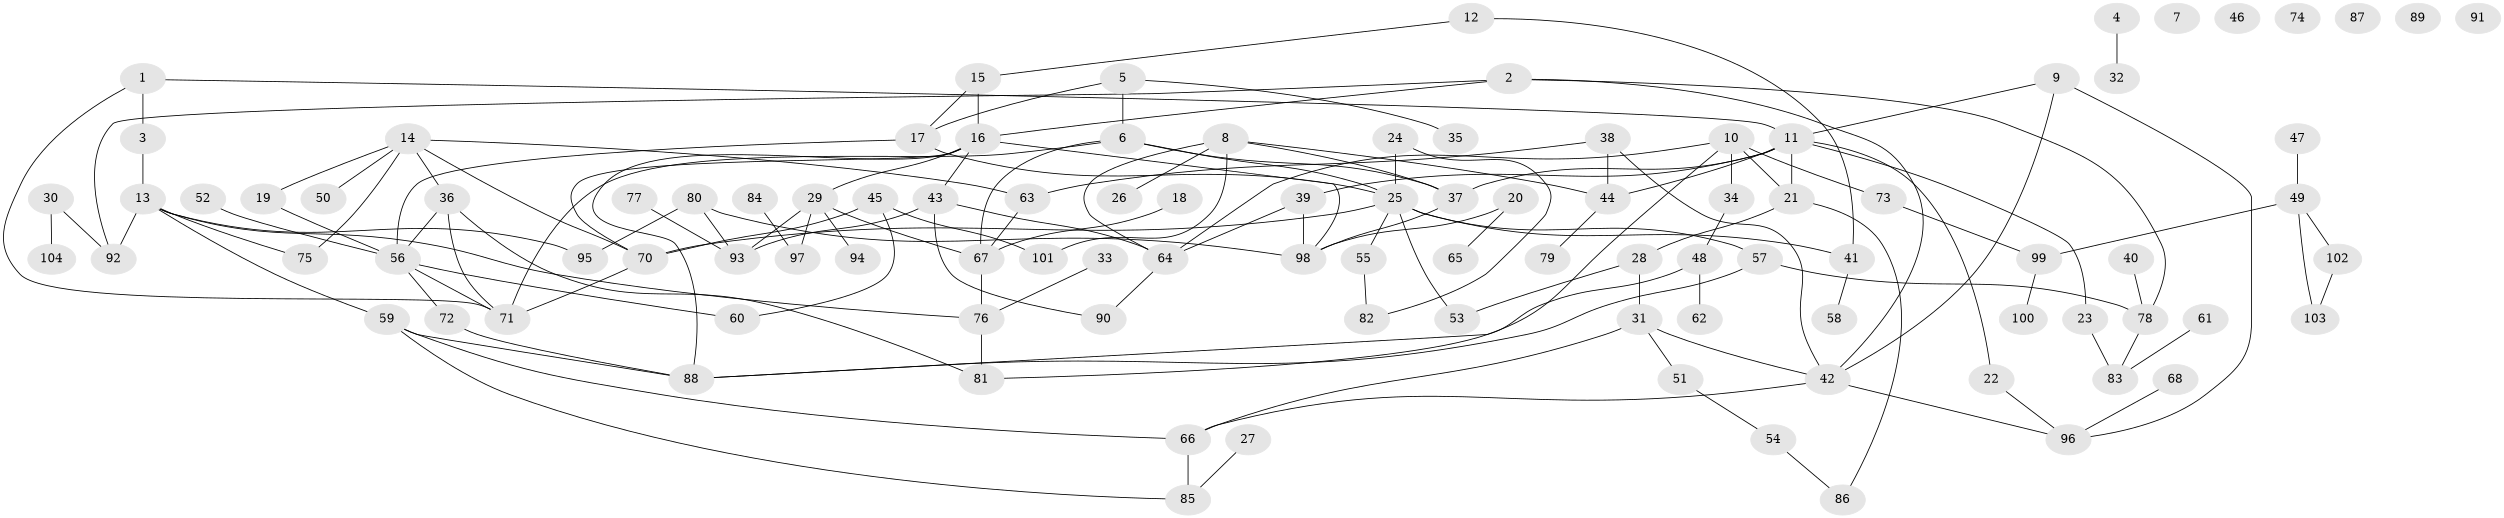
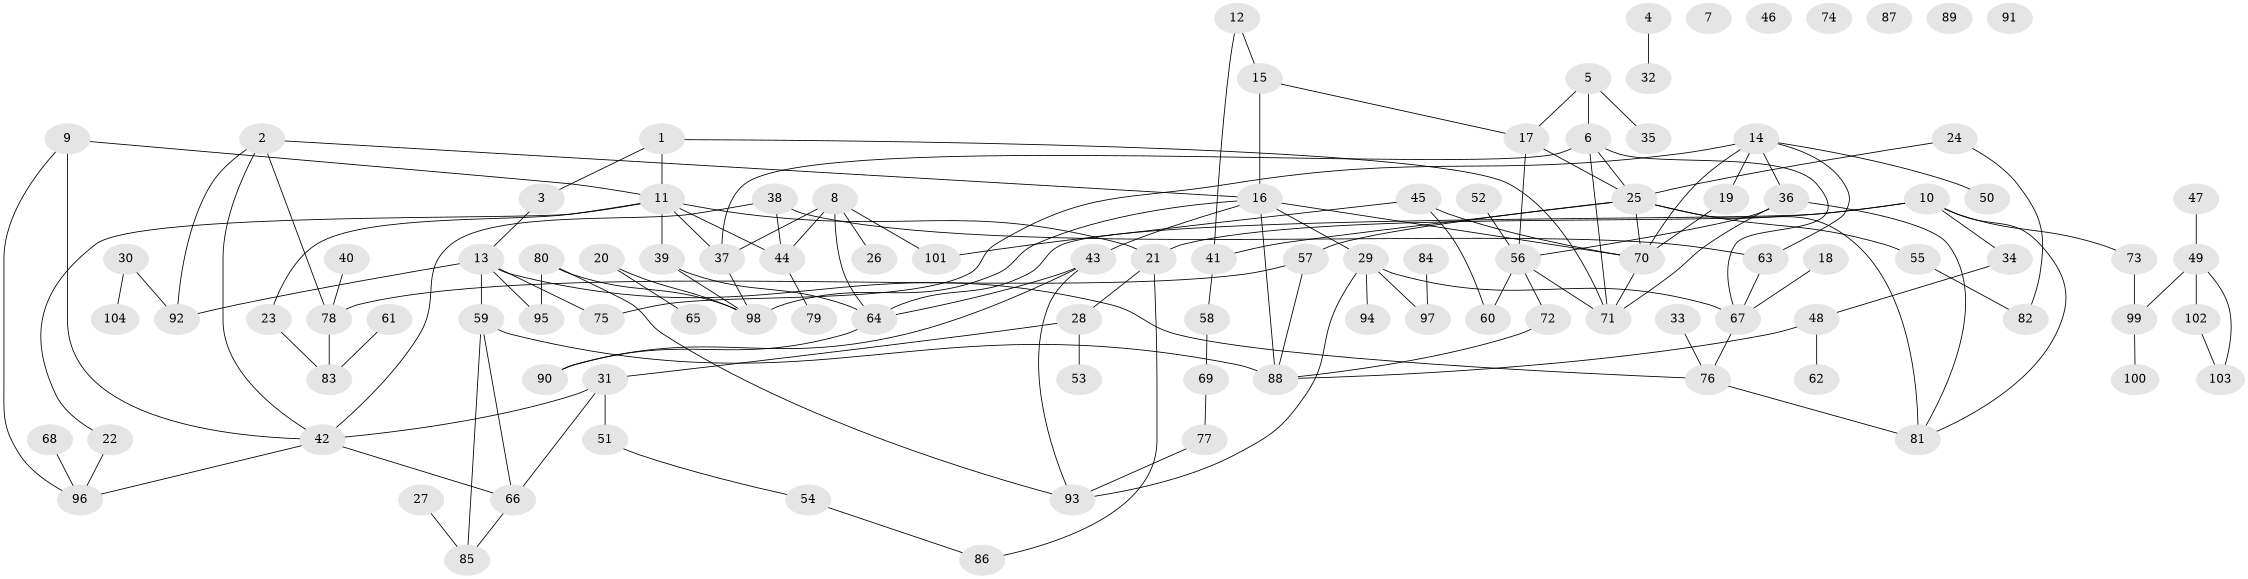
edge "19" -- "56": now "19" -- "70"
edge "25" -- "53": now "25" -- "81"
node "69": added
